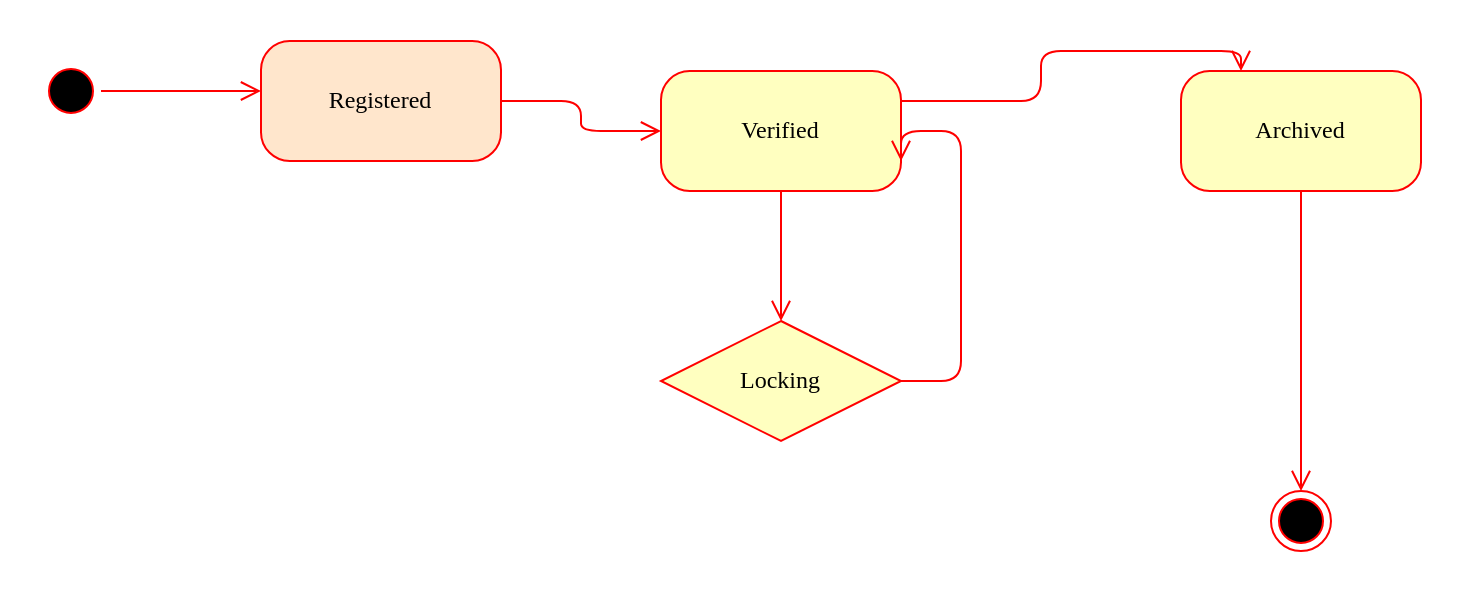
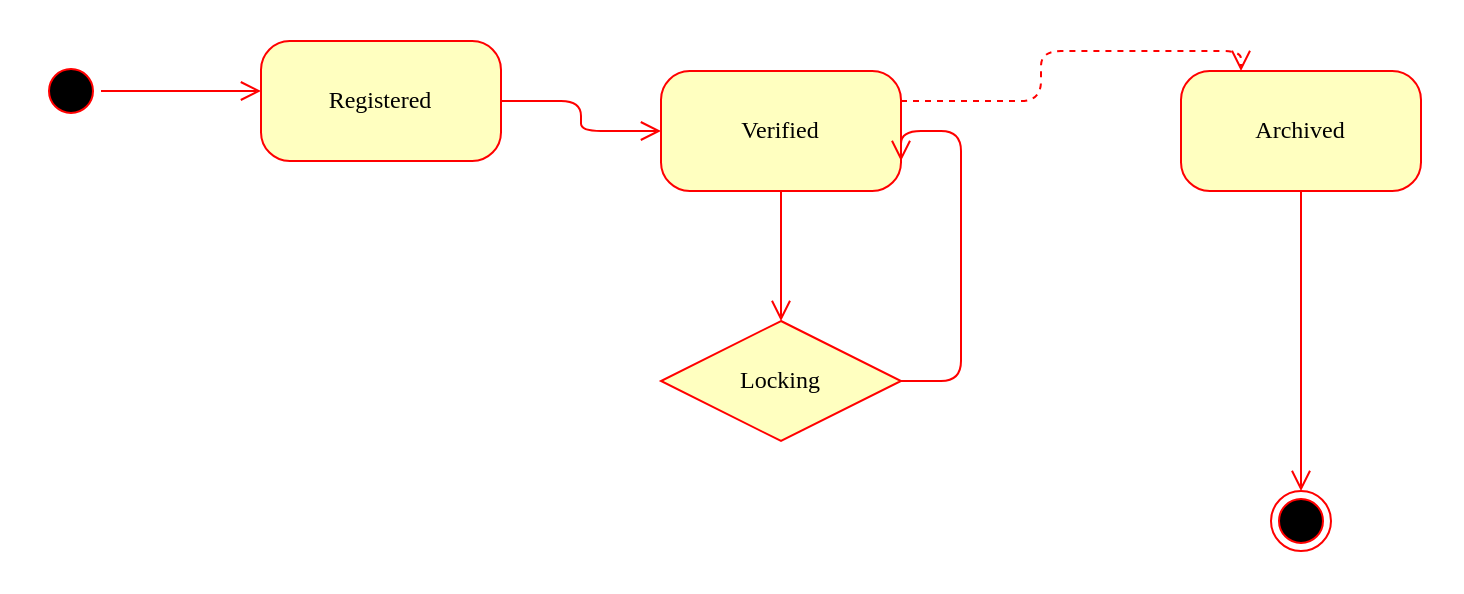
edge "Verified" -> "Archived": style solid -> dashed
node "Registered": fillcolor #ffe6cc -> #ffffc0
